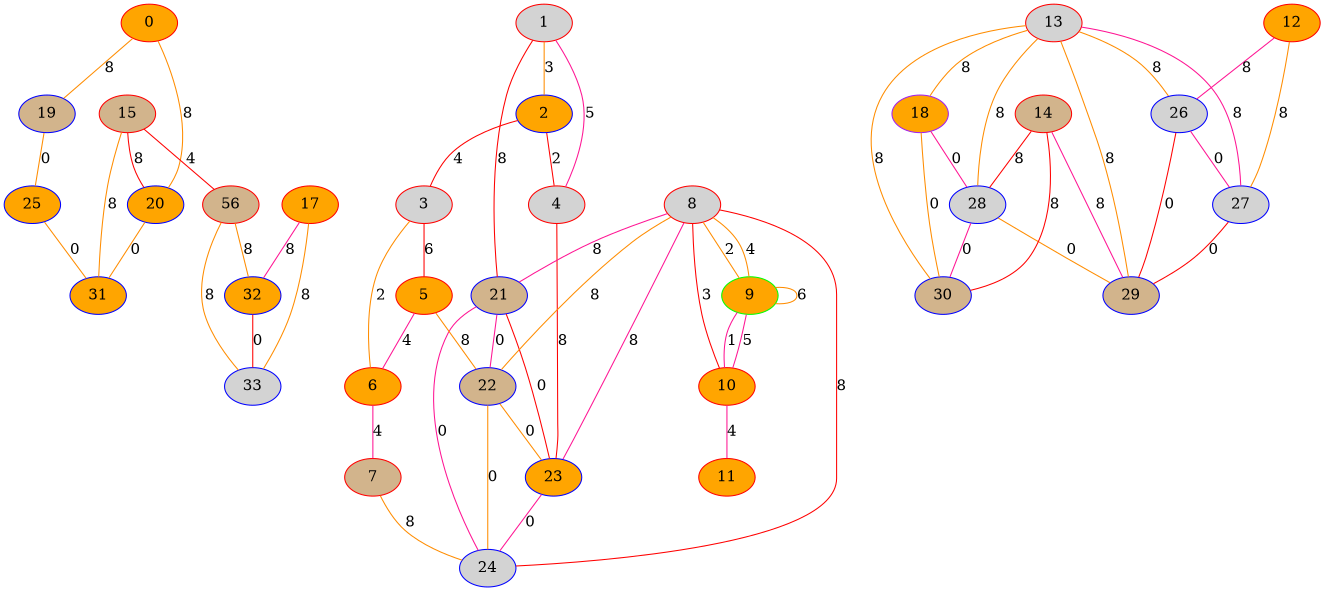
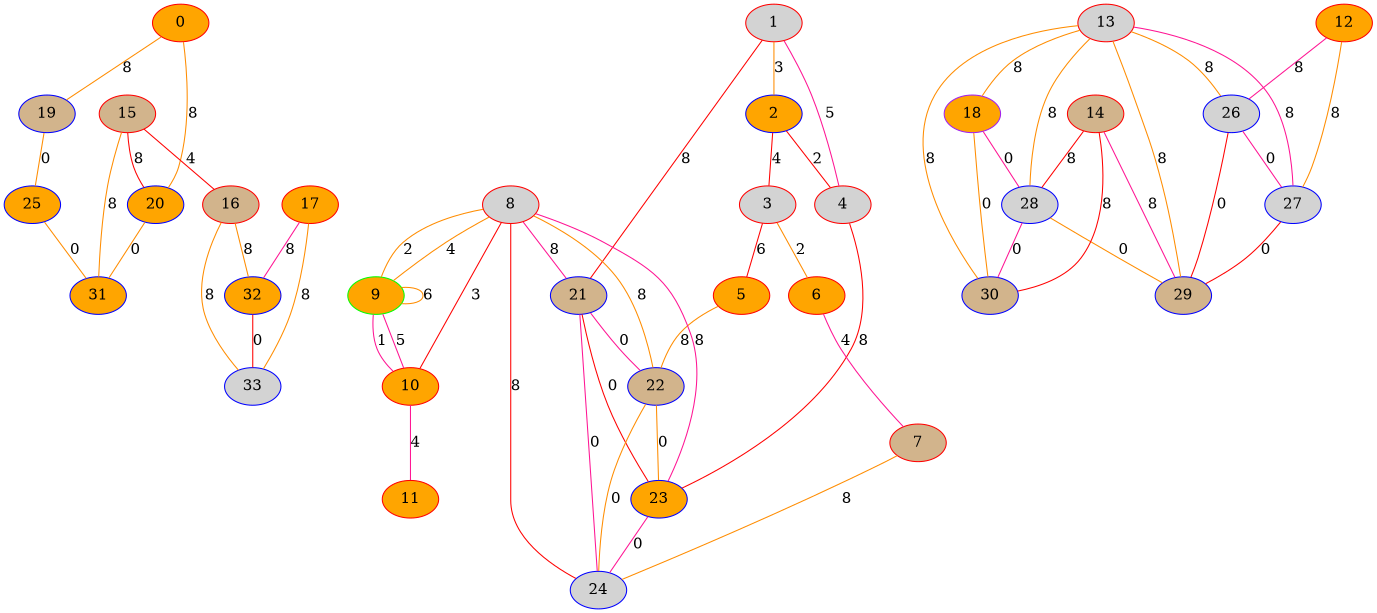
node "56": label "56" -> "16"
edge "5" -- "6": removed, label "4"
